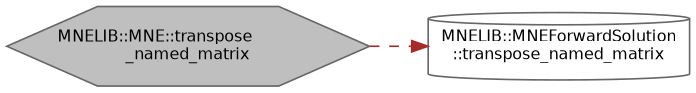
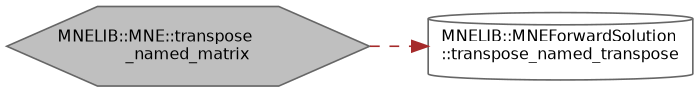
node "MNELIB::MNEForwardSolution ::transpose_named_matrix": label "MNELIB::MNEForwardSolution ::transpose_named_matrix" -> "MNELIB::MNEForwardSolution ::transpose_named_transpose"
